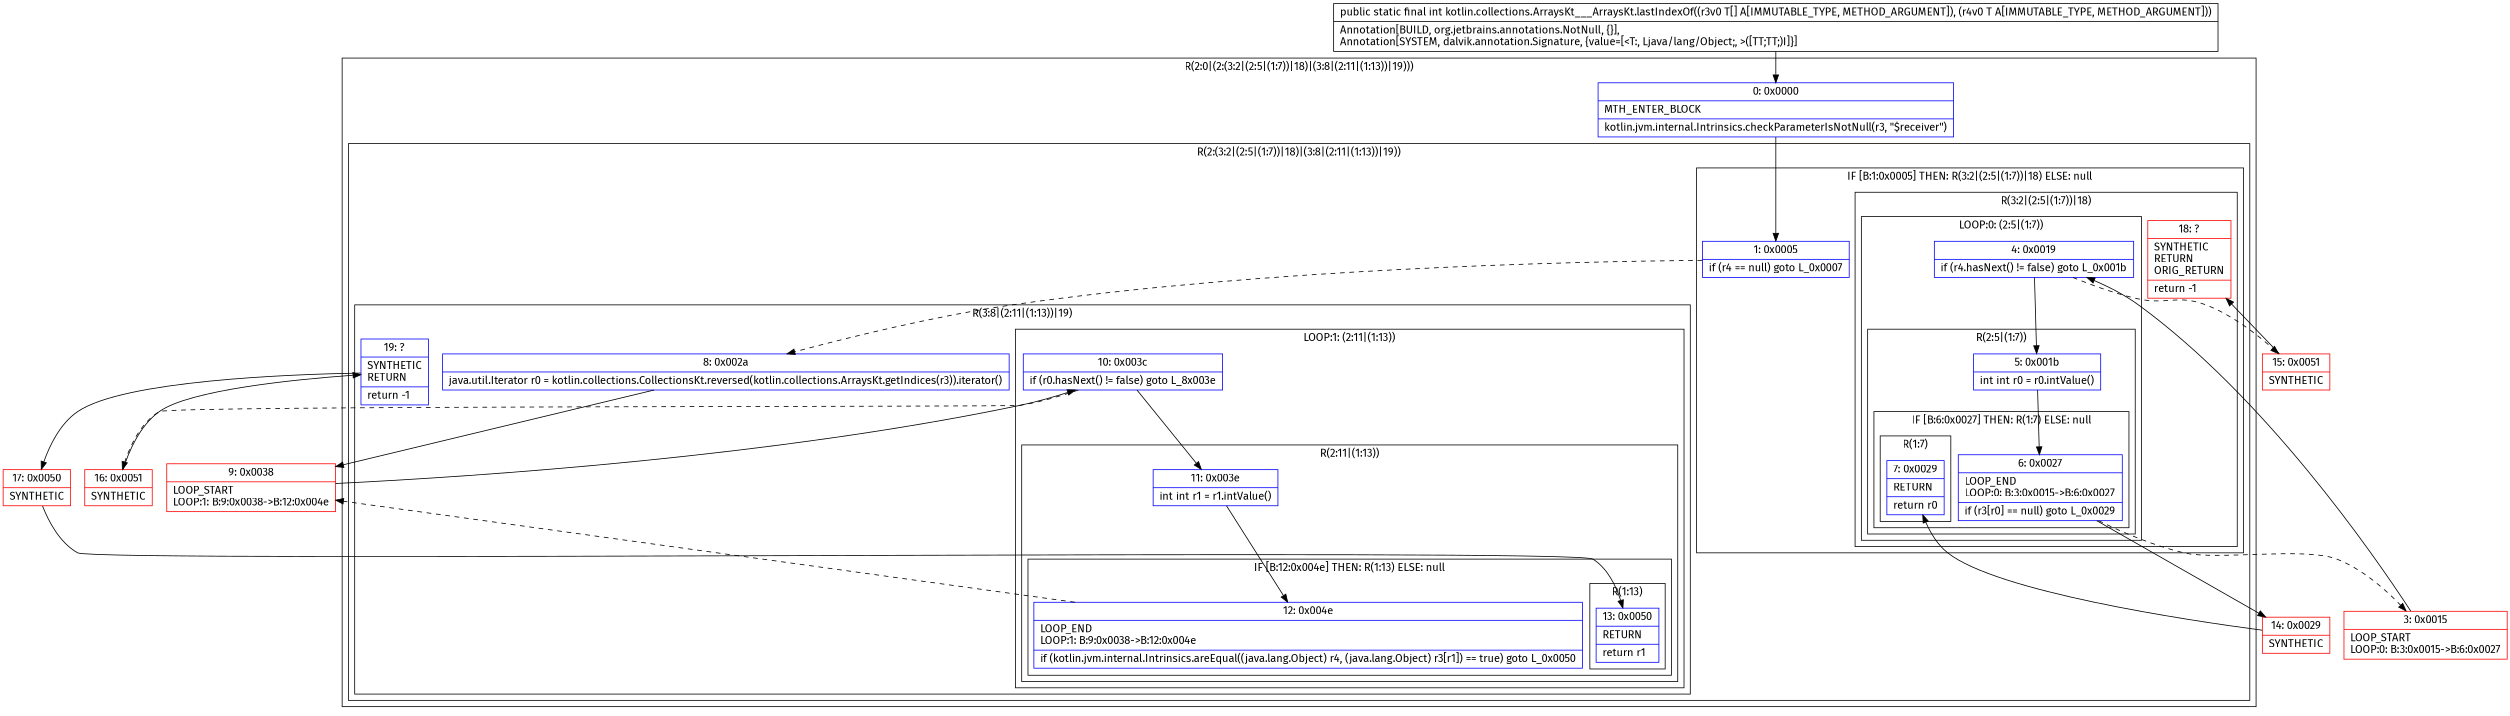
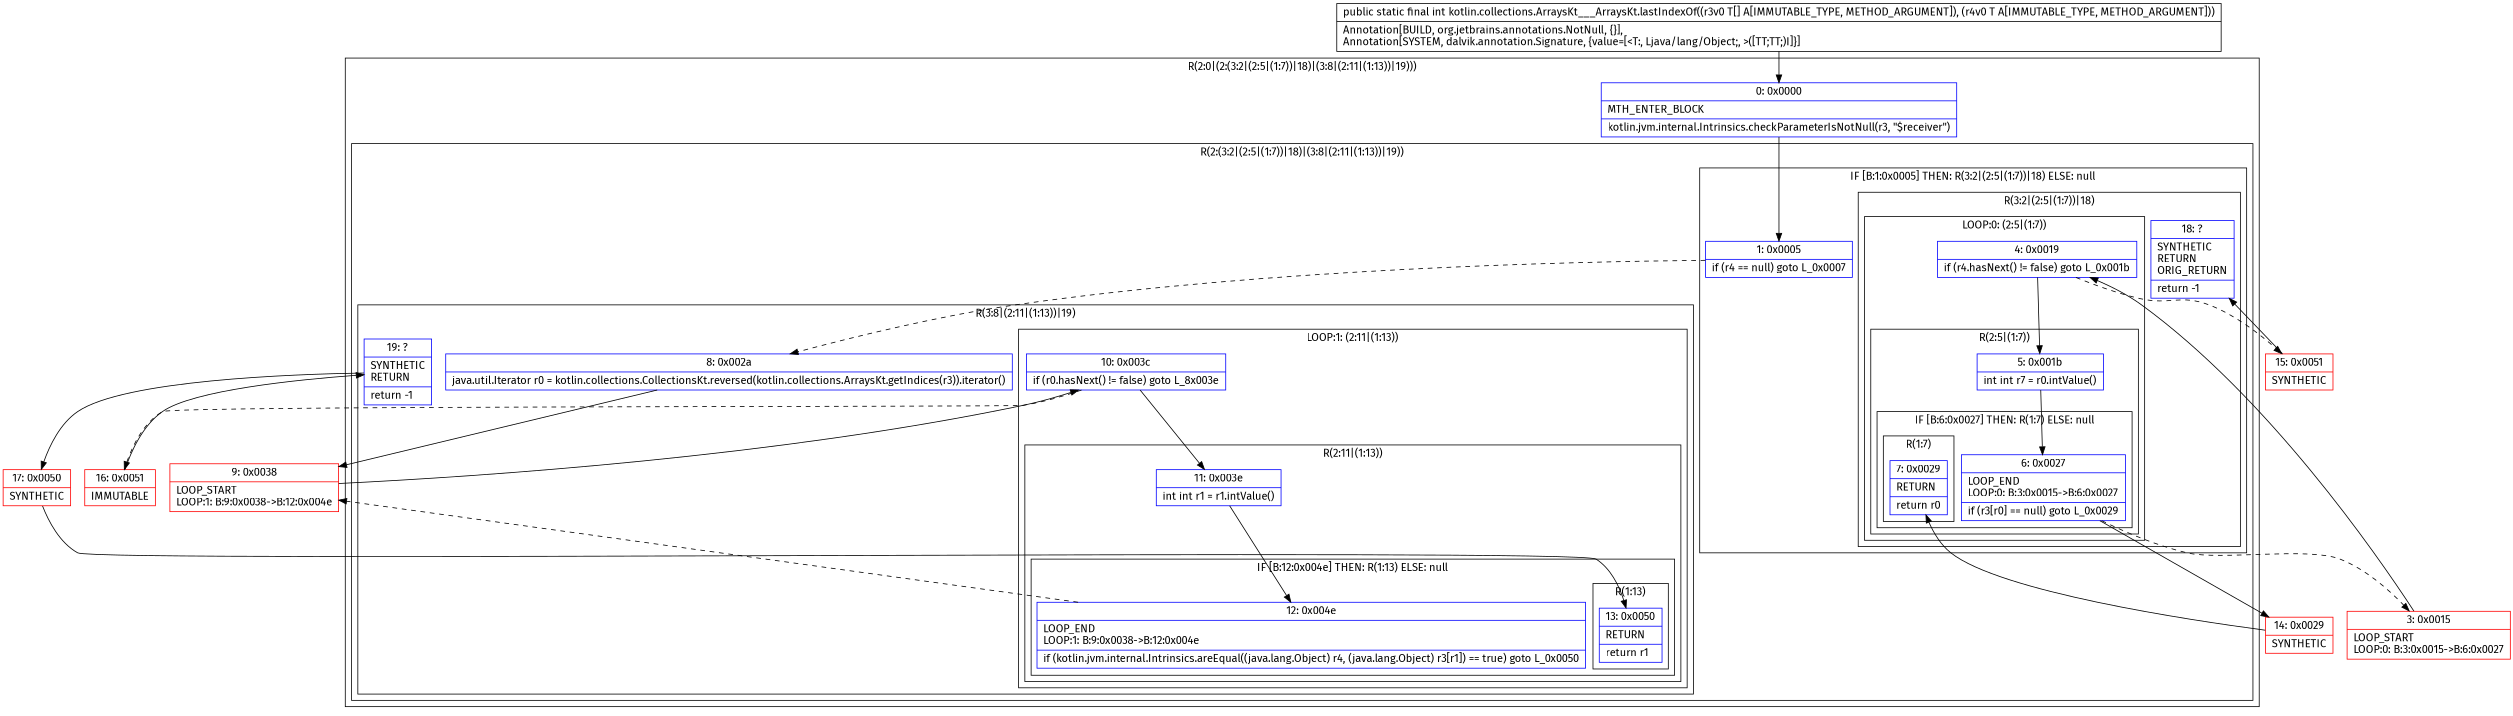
node "18: ?": color red -> blue
node "5: 0x001b": text "int int r0 = r0.intValue()" -> "int int r7 = r0.intValue()"
node "16: 0x0051": text "SYNTHETIC" -> "IMMUTABLE"
